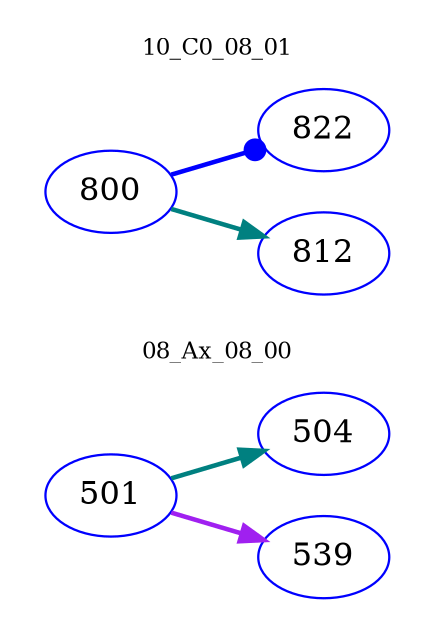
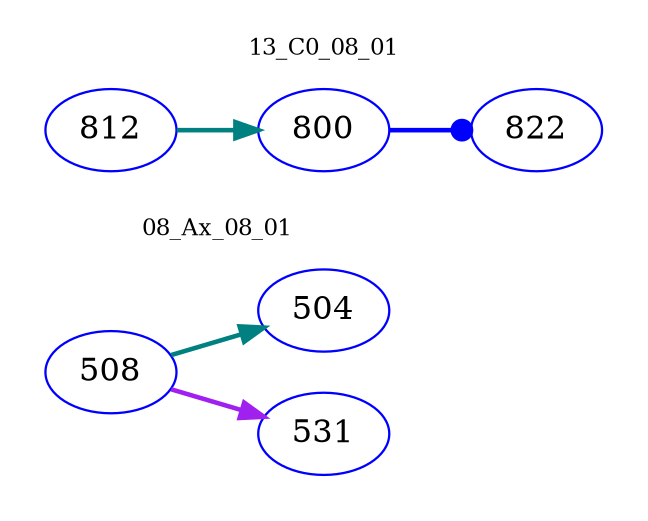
cluster "10_C0_08_01": label "10_C0_08_01" -> "13_C0_08_01"
edge "800" -> "812": reversed
cluster "08_Ax_08_00": label "08_Ax_08_00" -> "08_Ax_08_01"
node "501": label "501" -> "508"
node "539": label "539" -> "531"
